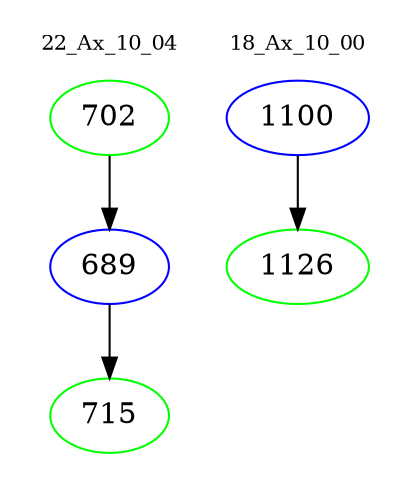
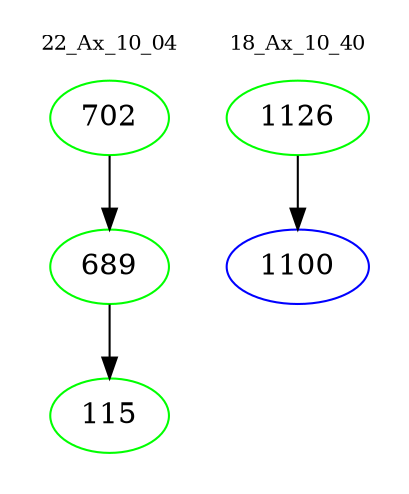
cluster "18_Ax_10_00": label "18_Ax_10_00" -> "18_Ax_10_40"
edge "1100" -> "1126": reversed
node "689": color blue -> green
node "715": label "715" -> "115"
